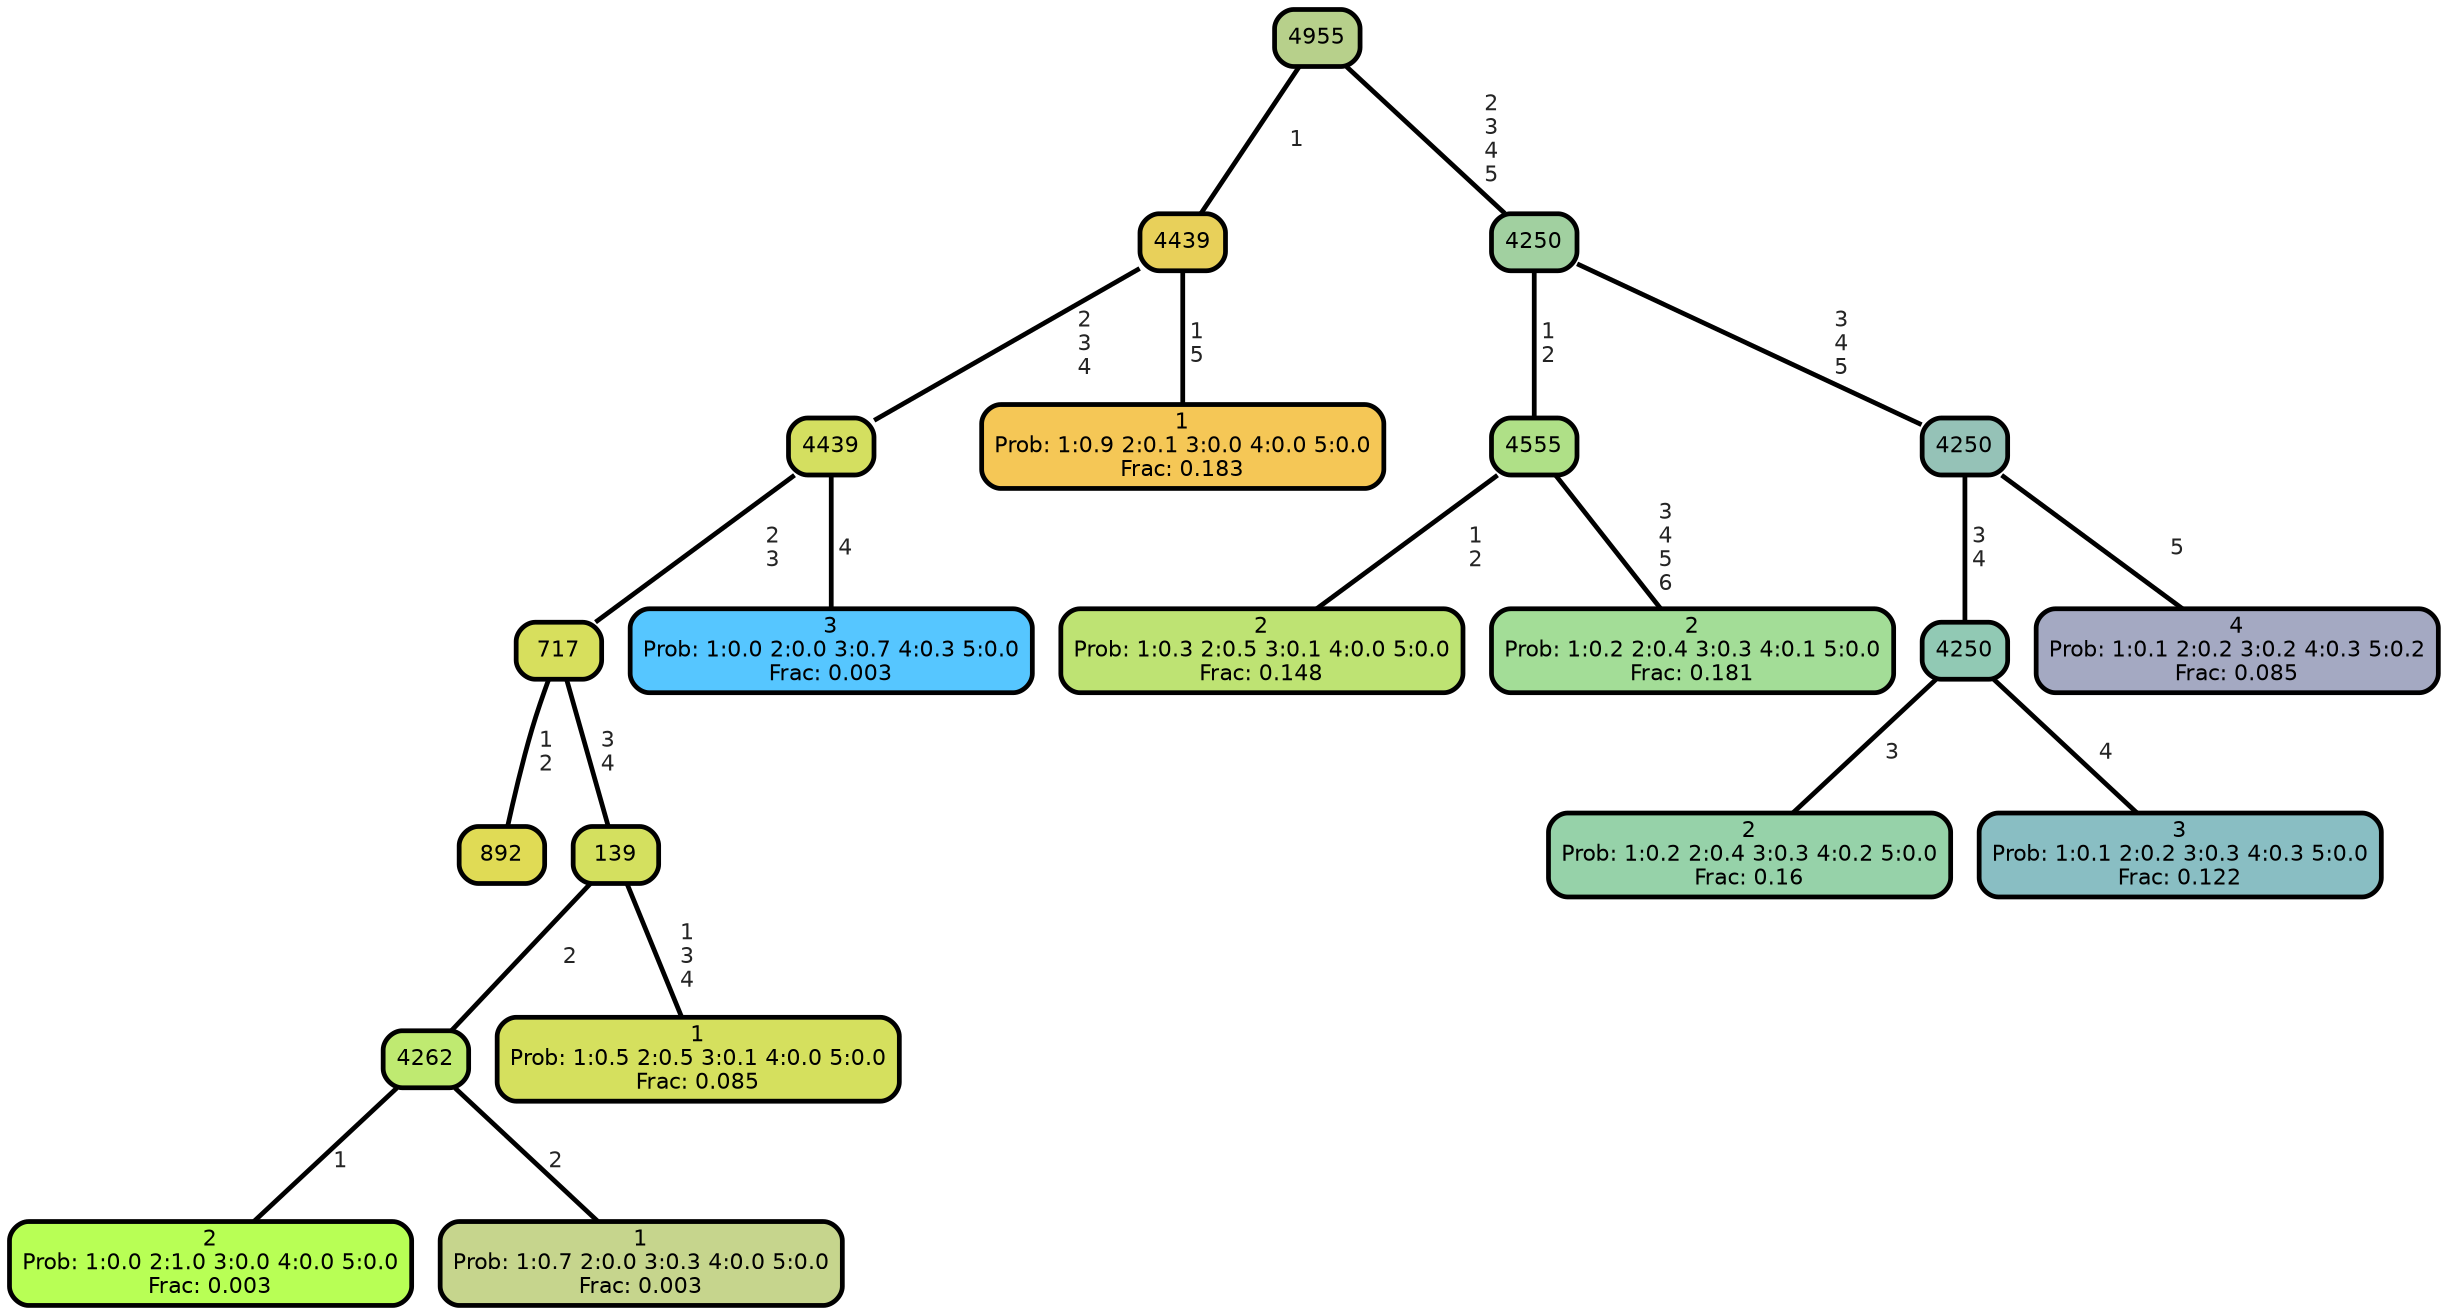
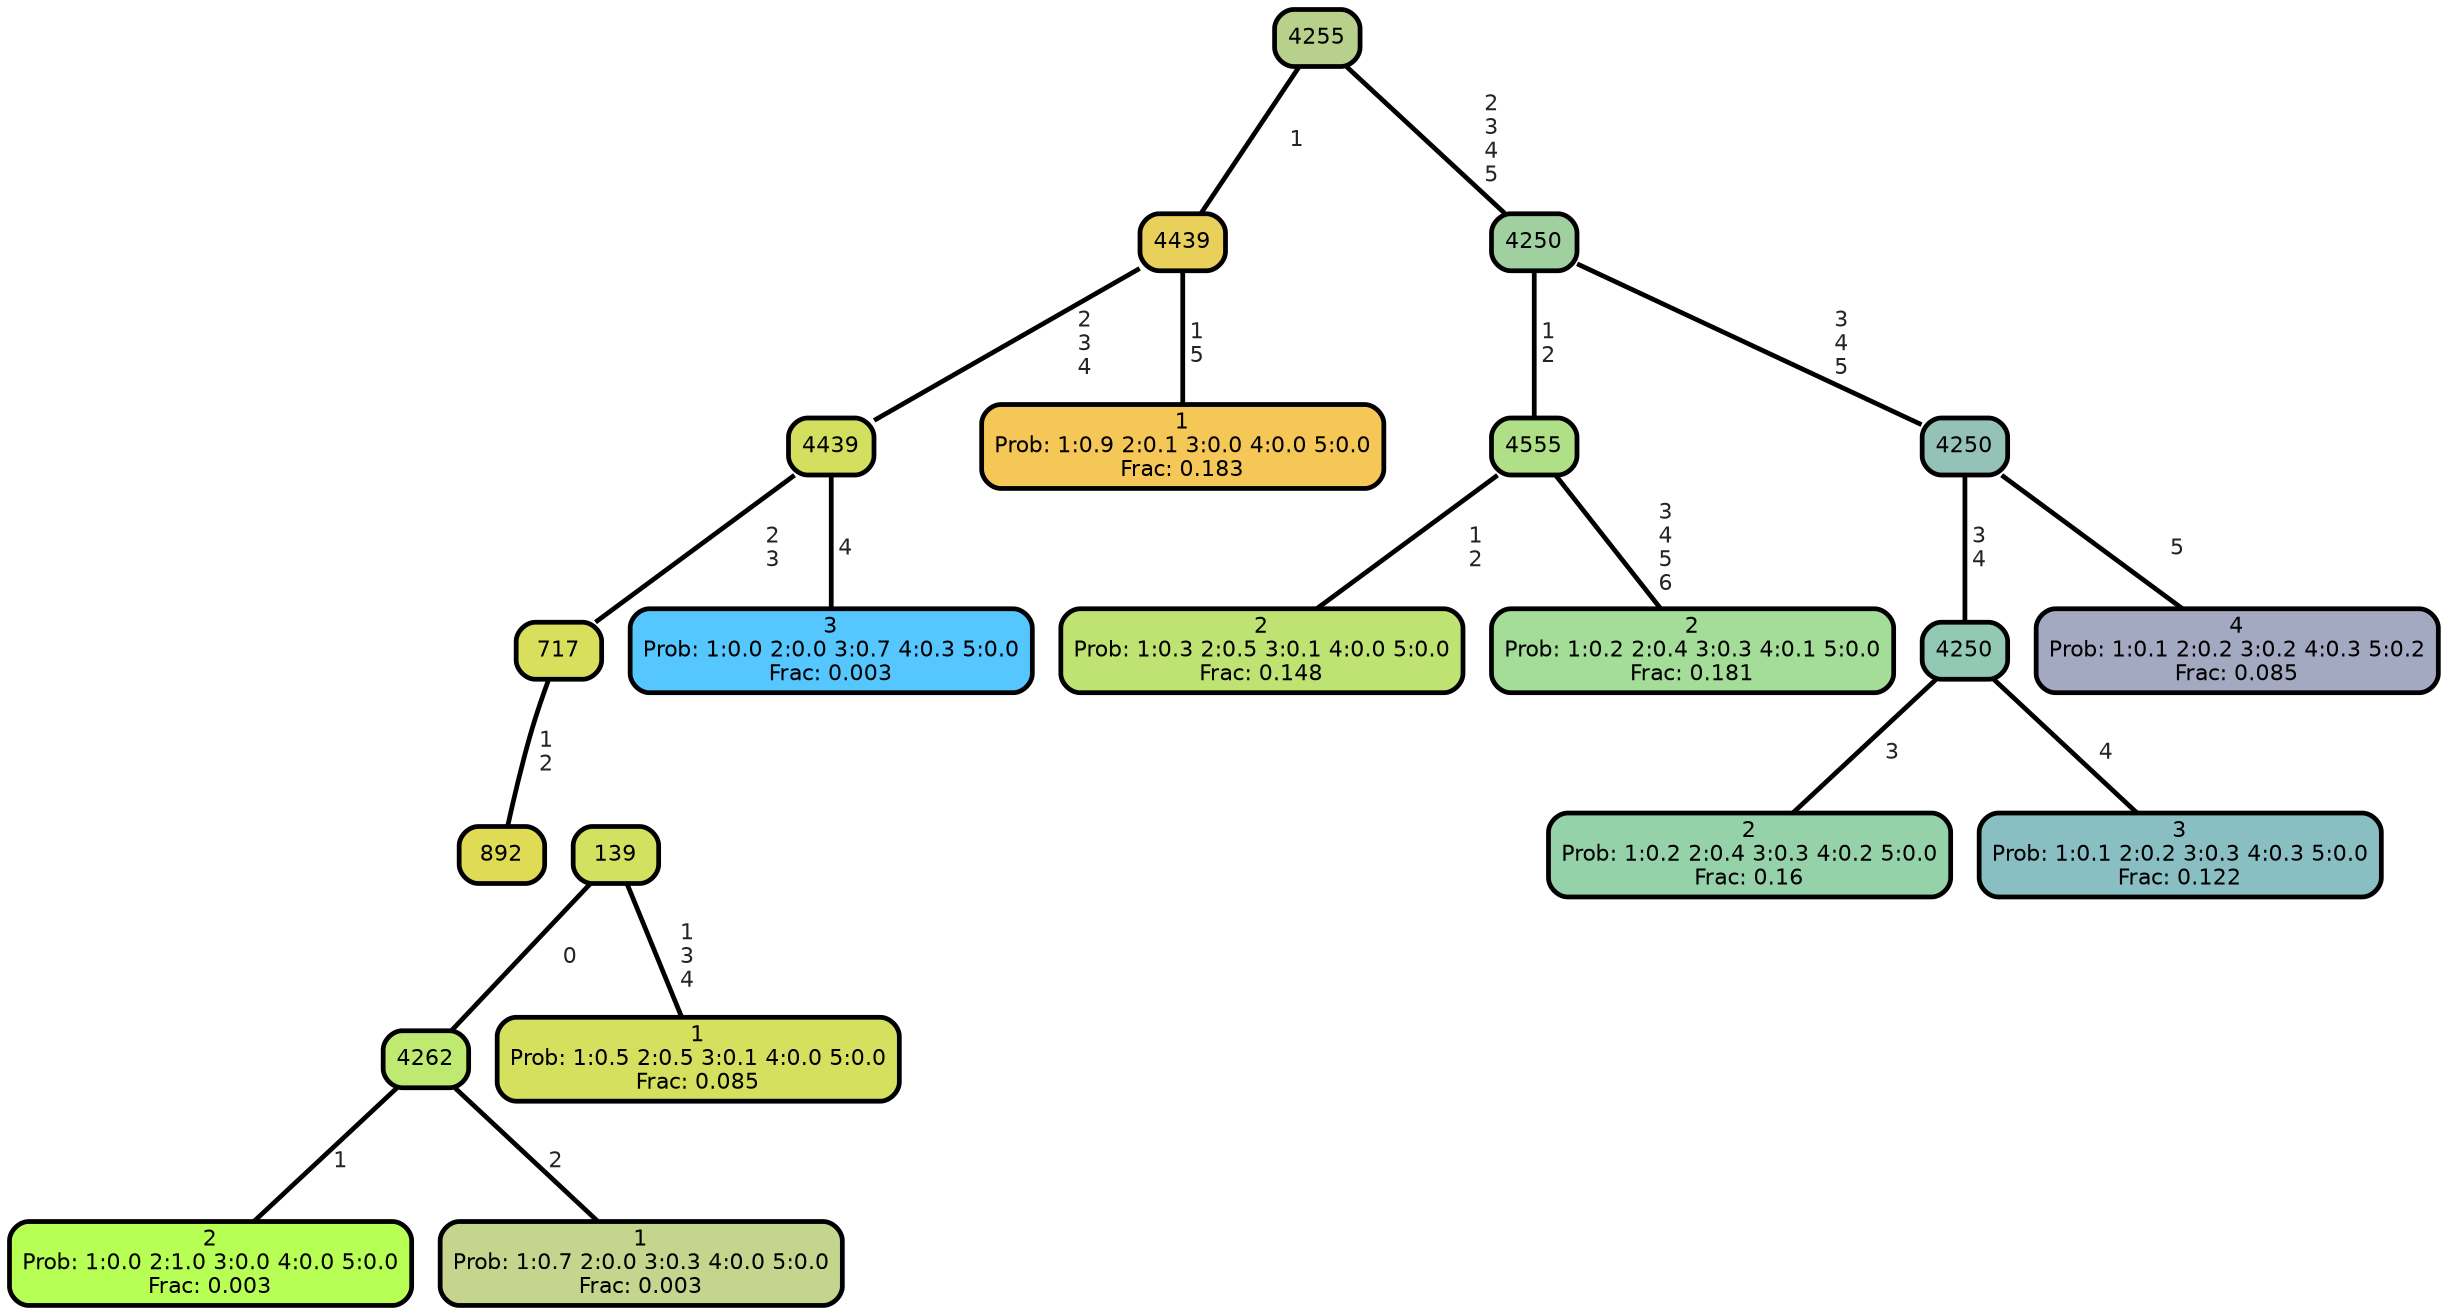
node "4955": label "4955" -> "4255"
edge "717" -- "139": removed, label "3 4"
edge "139" -- "4262": label " 2" -> " 0"
